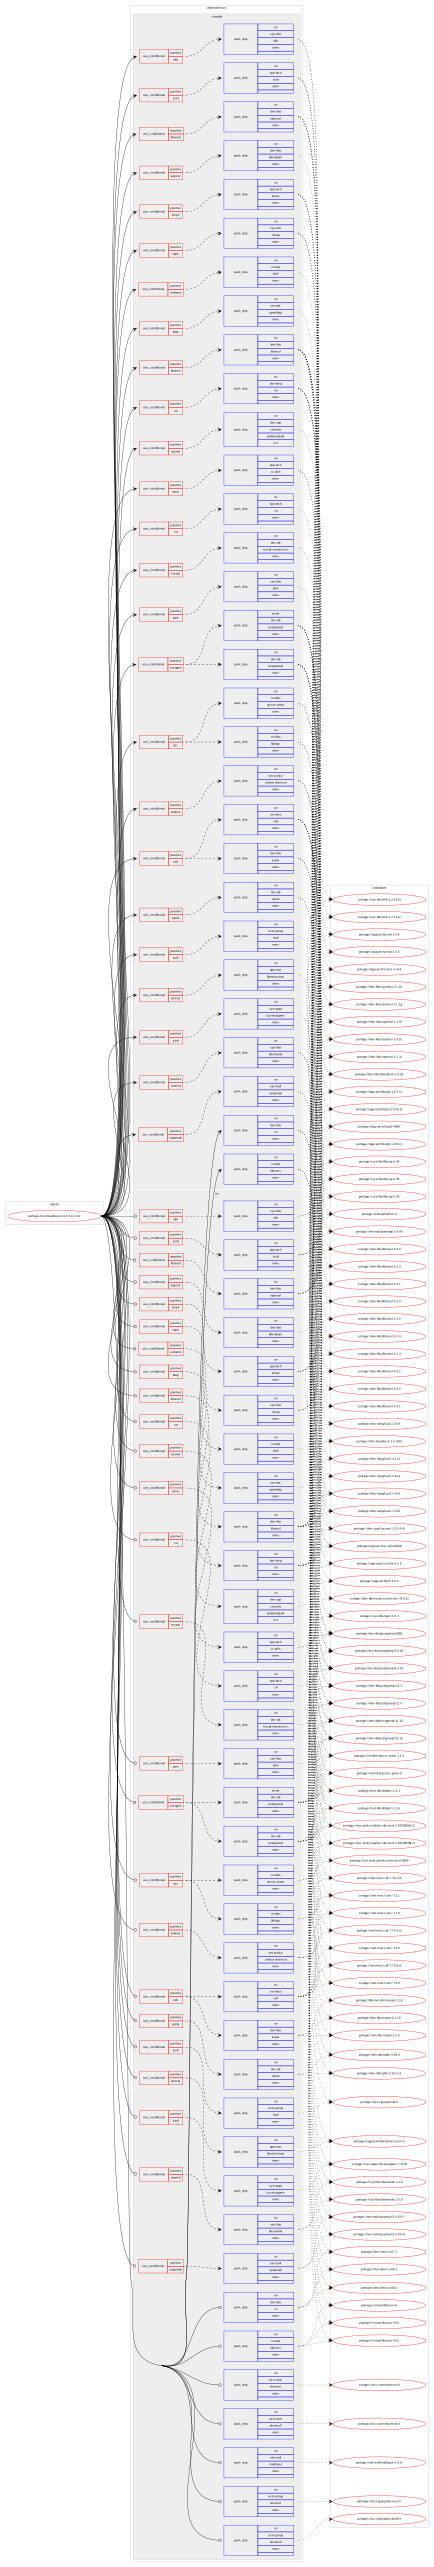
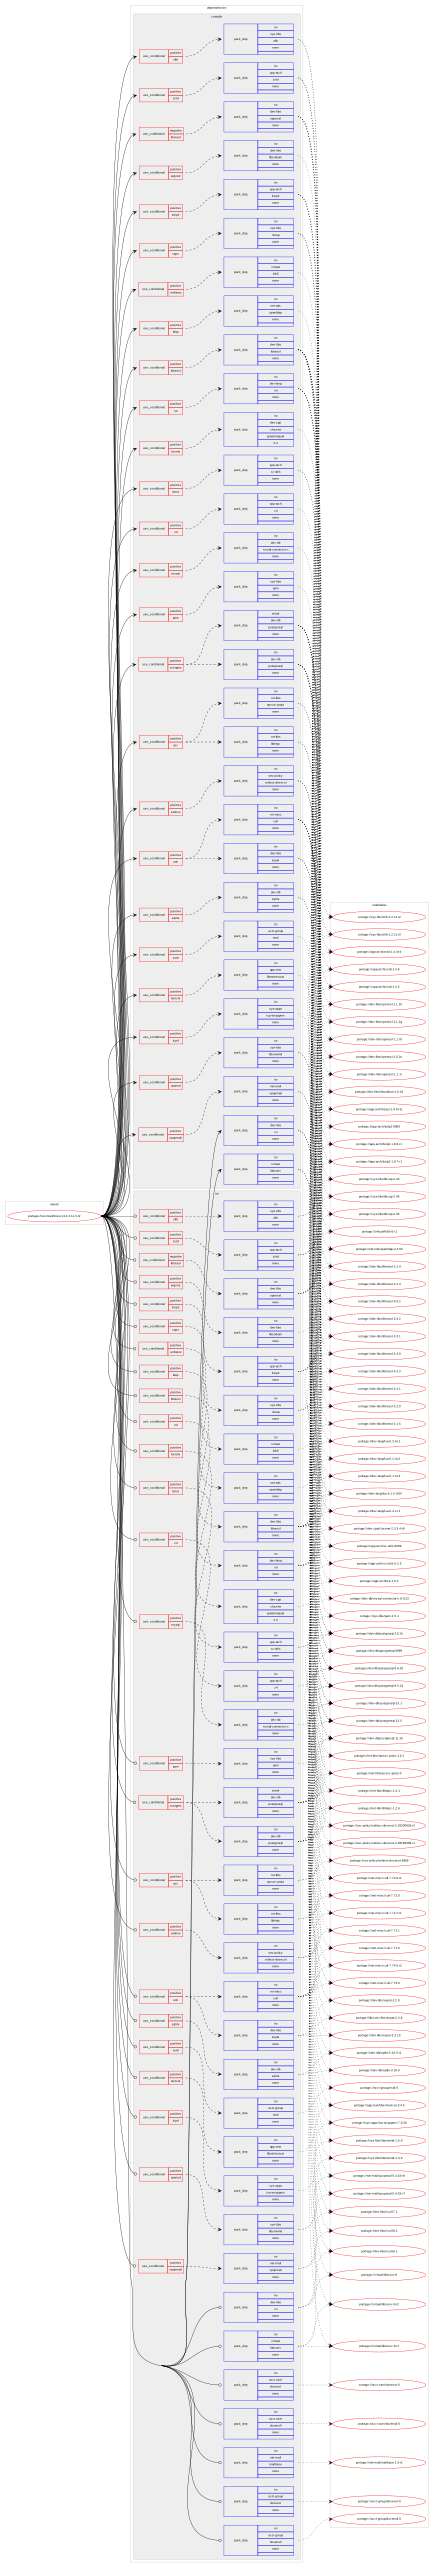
node "portage://dev-lang/lua-5.1.5-r5": removed
